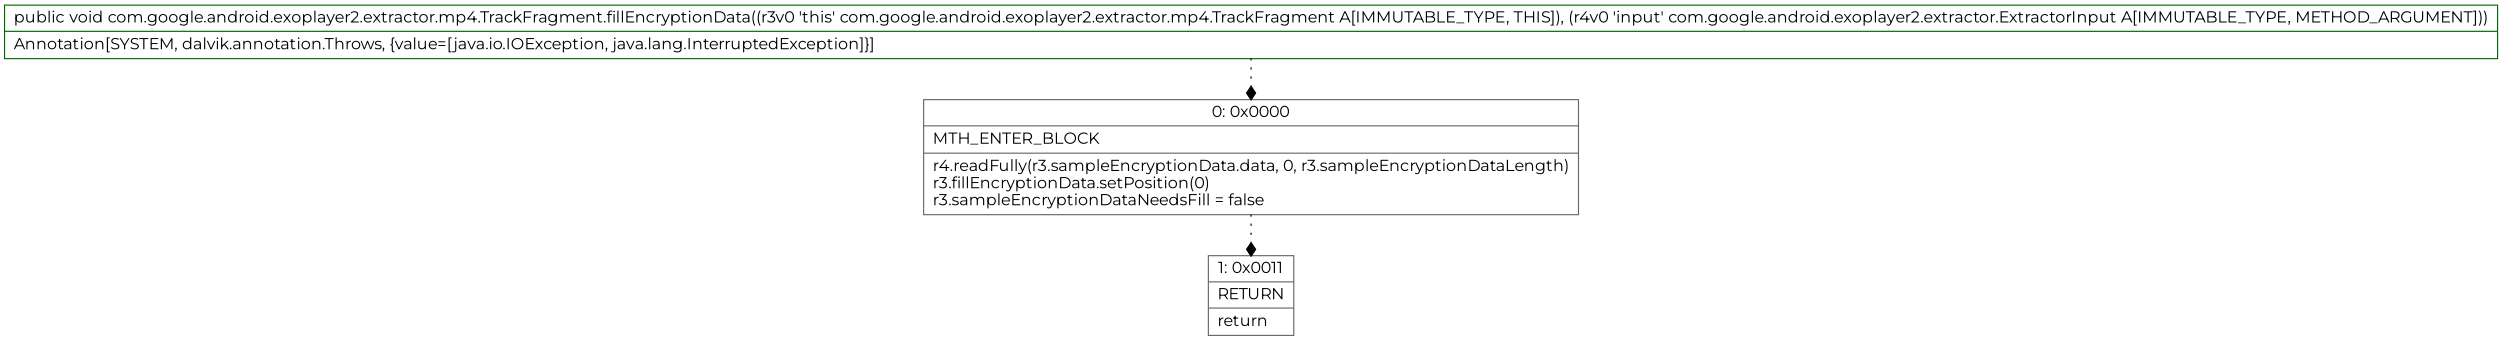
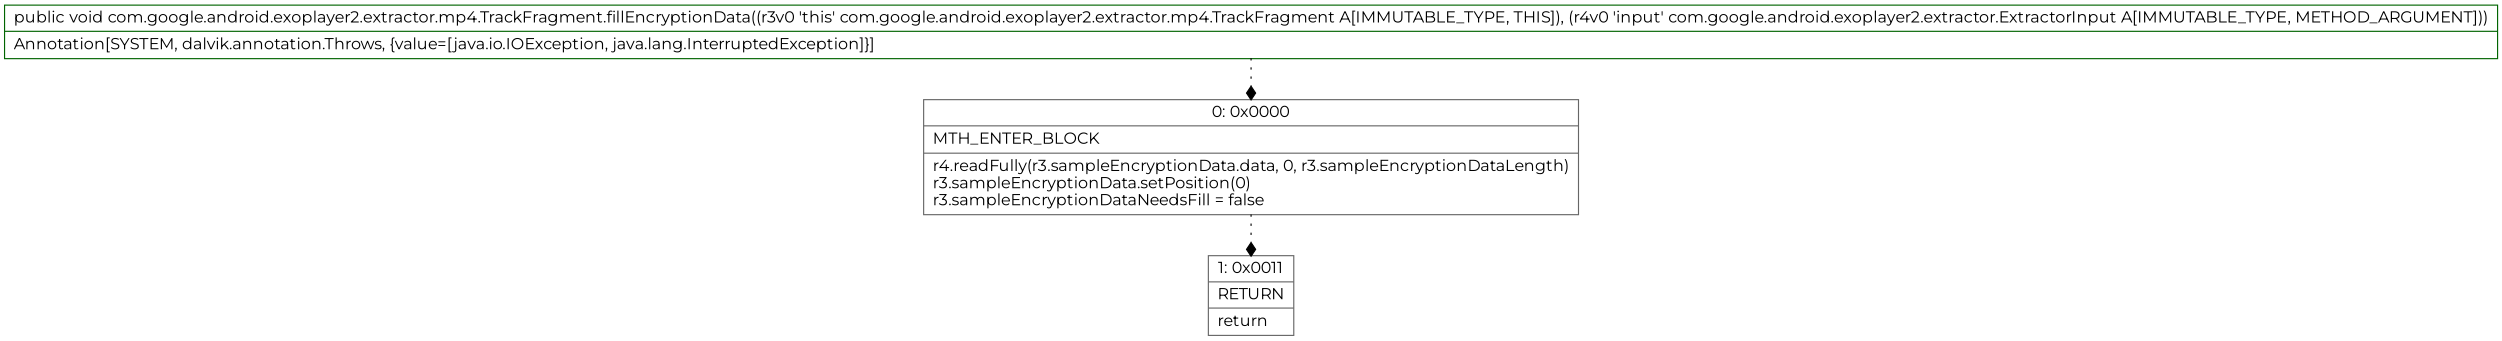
node "0: 0x0000": text "r3.fillEncryptionData.setPosition(0)" -> "r3.sampleEncryptionData.setPosition(0)"
